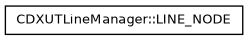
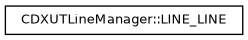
node "CDXUTLineManager::LINE_NODE": label "CDXUTLineManager::LINE_NODE" -> "CDXUTLineManager::LINE_LINE"
